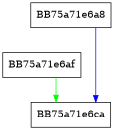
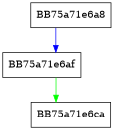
edge "BB75a71e6a8" -> "BB75a71e6ca": now "BB75a71e6a8" -> "BB75a71e6af"
